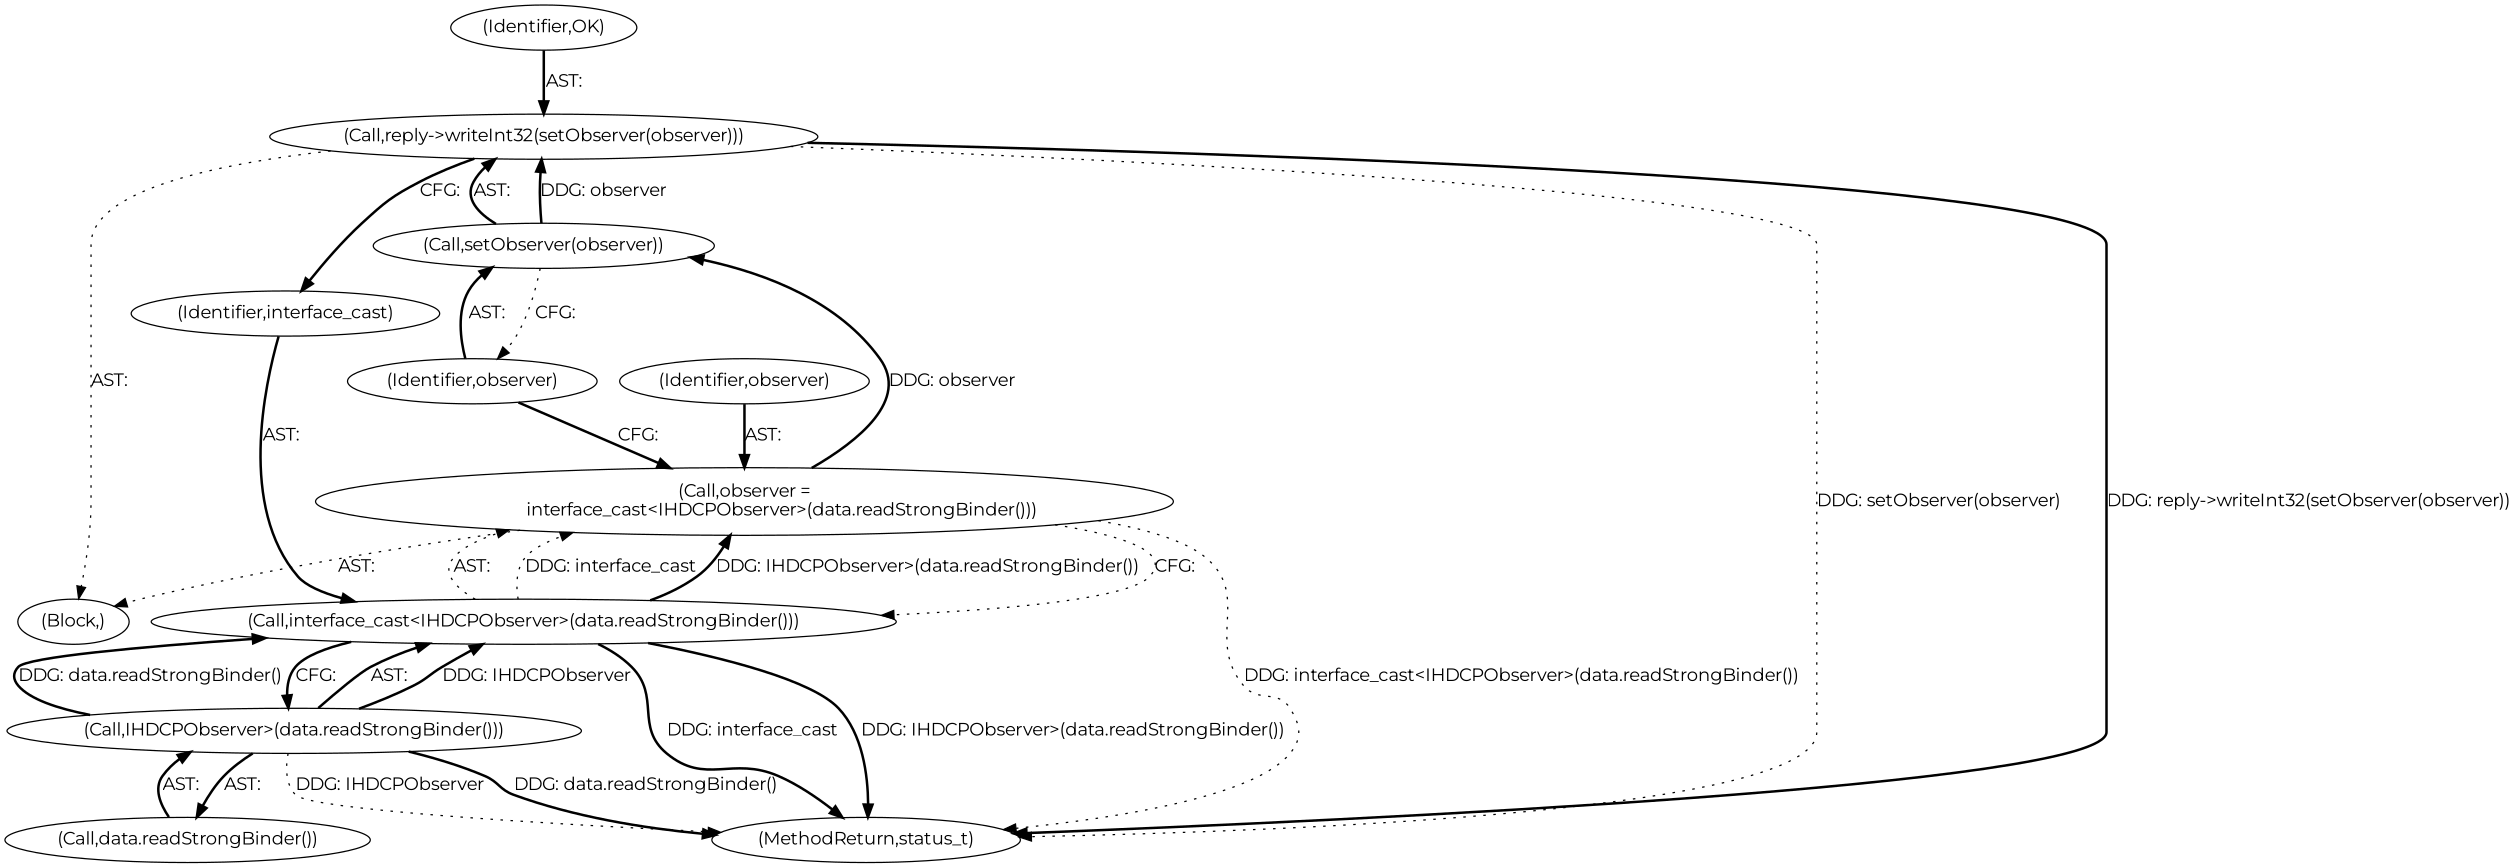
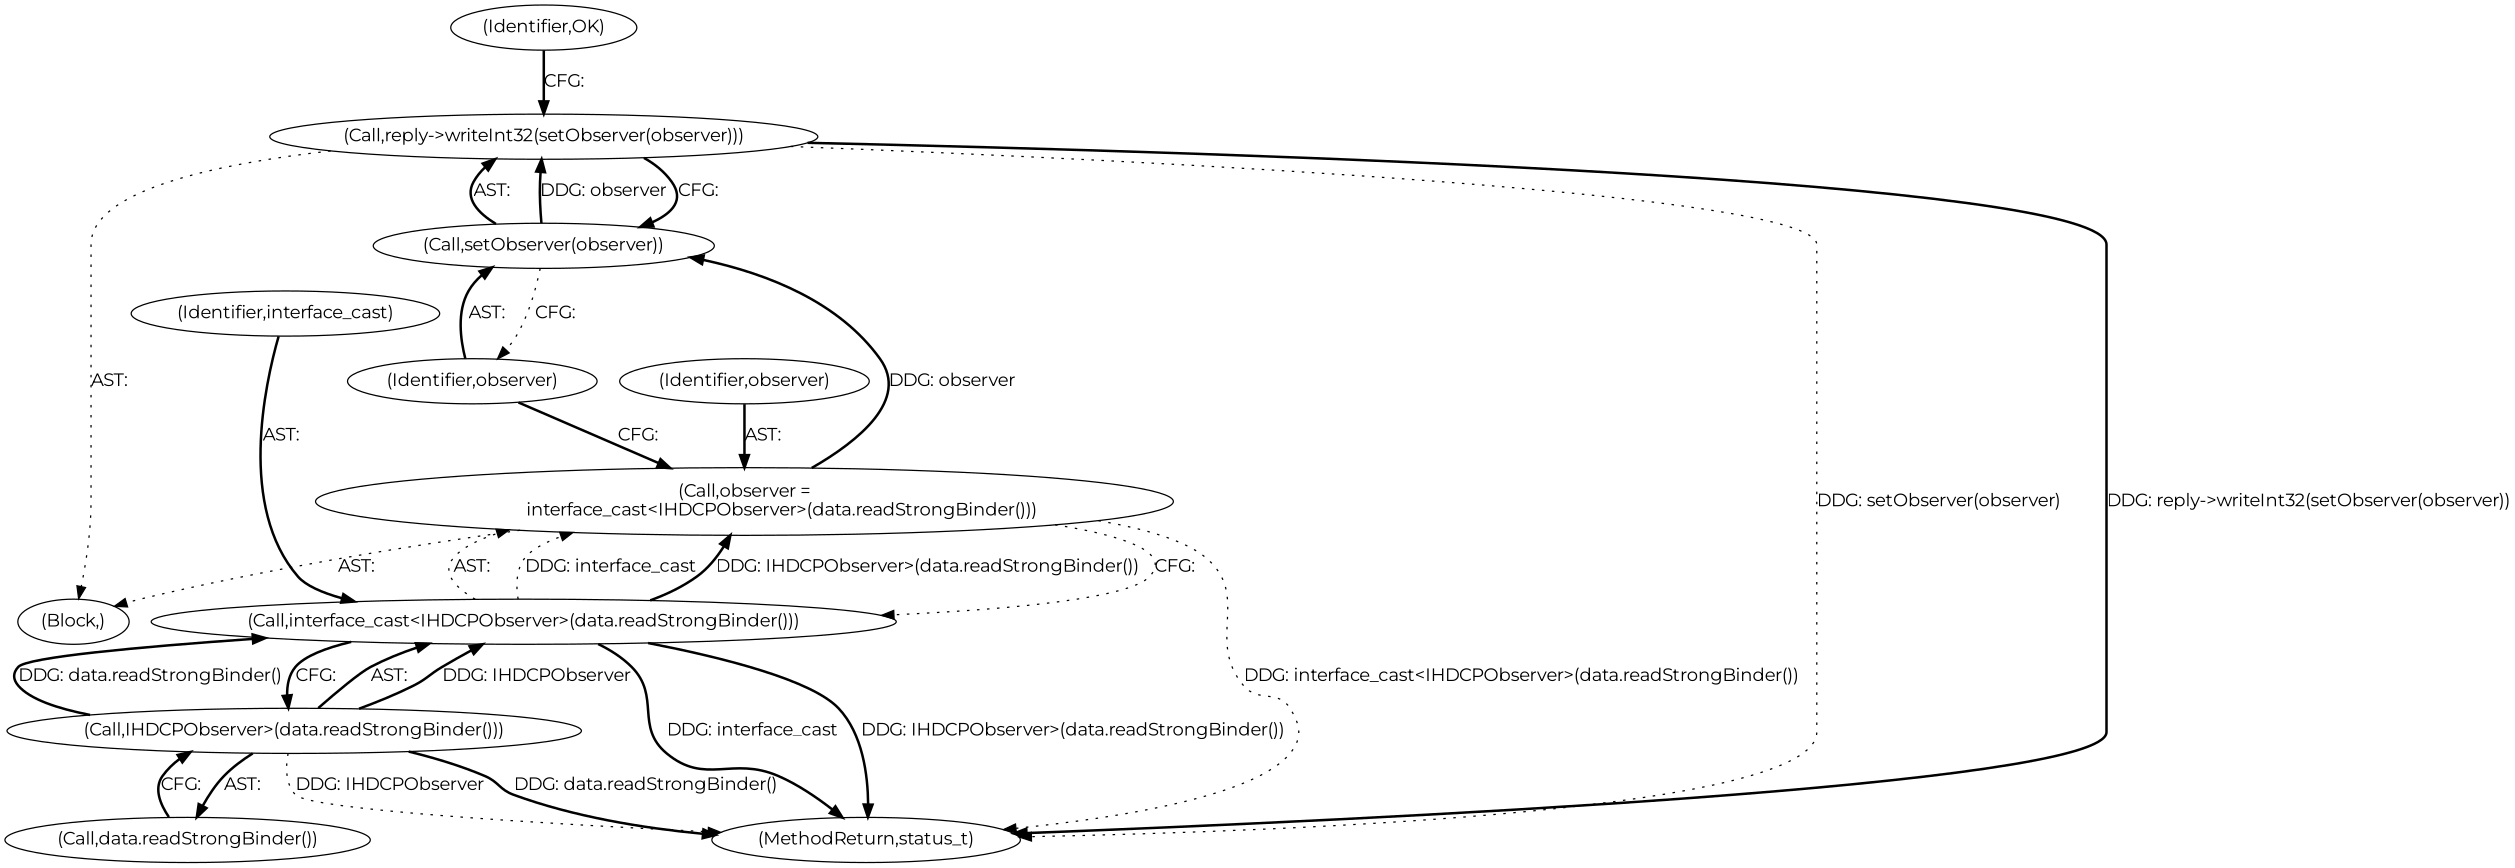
edge "(Identifier,OK)" -> "(Call,reply->writeInt32(setObserver(observer)))": label "AST: " -> "CFG: "
edge "(Call,reply->writeInt32(setObserver(observer)))" -> "(Identifier,interface_cast)": now "(Call,reply->writeInt32(setObserver(observer)))" -> "(Call,setObserver(observer))"
edge "(Call,data.readStrongBinder())" -> "(Call,IHDCPObserver>(data.readStrongBinder()))": label "AST: " -> "CFG: "
